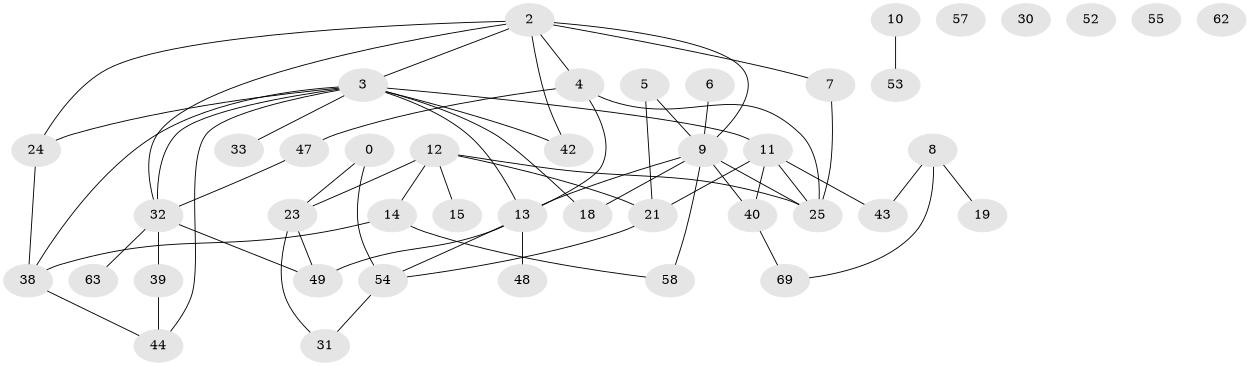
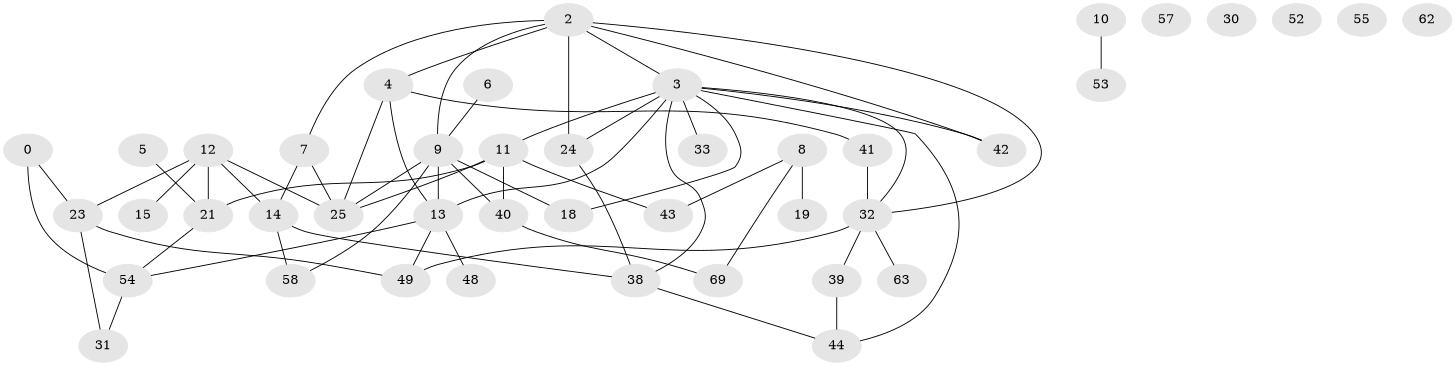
edge "5" -- "9": removed
node "47": label "47" -> "41"
edge "7" -- "14": added
